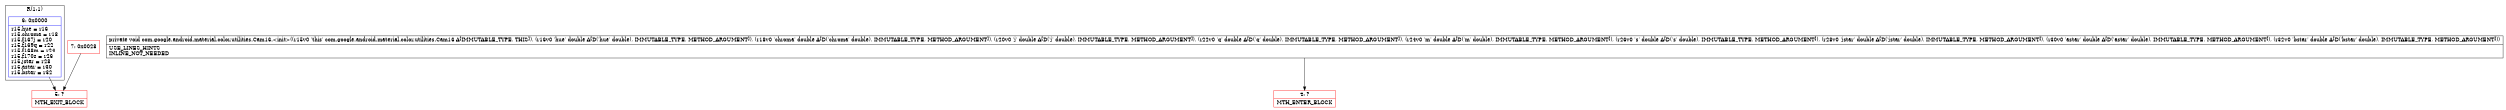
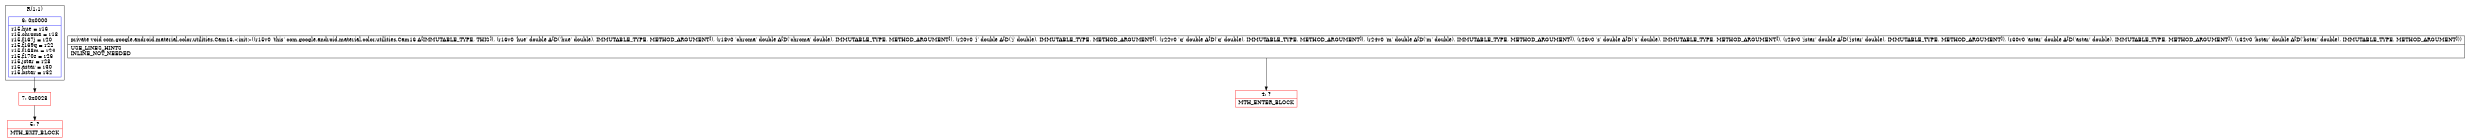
edge "6: 0x0000" -> "5: ?": now "6: 0x0000" -> "7: 0x0028"
